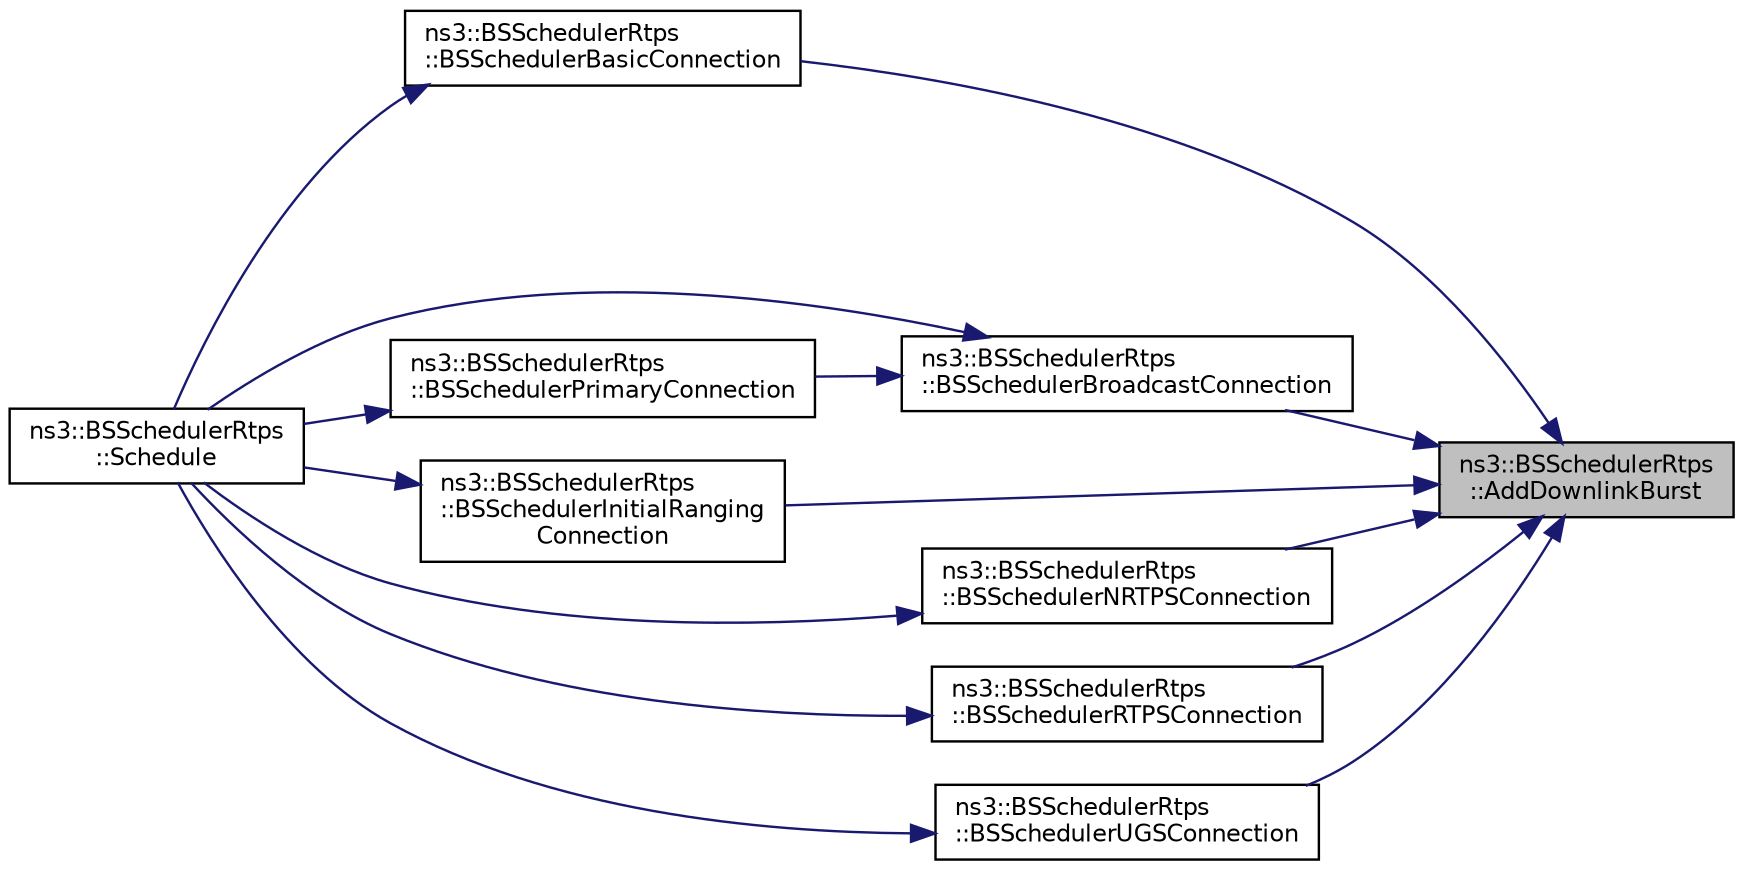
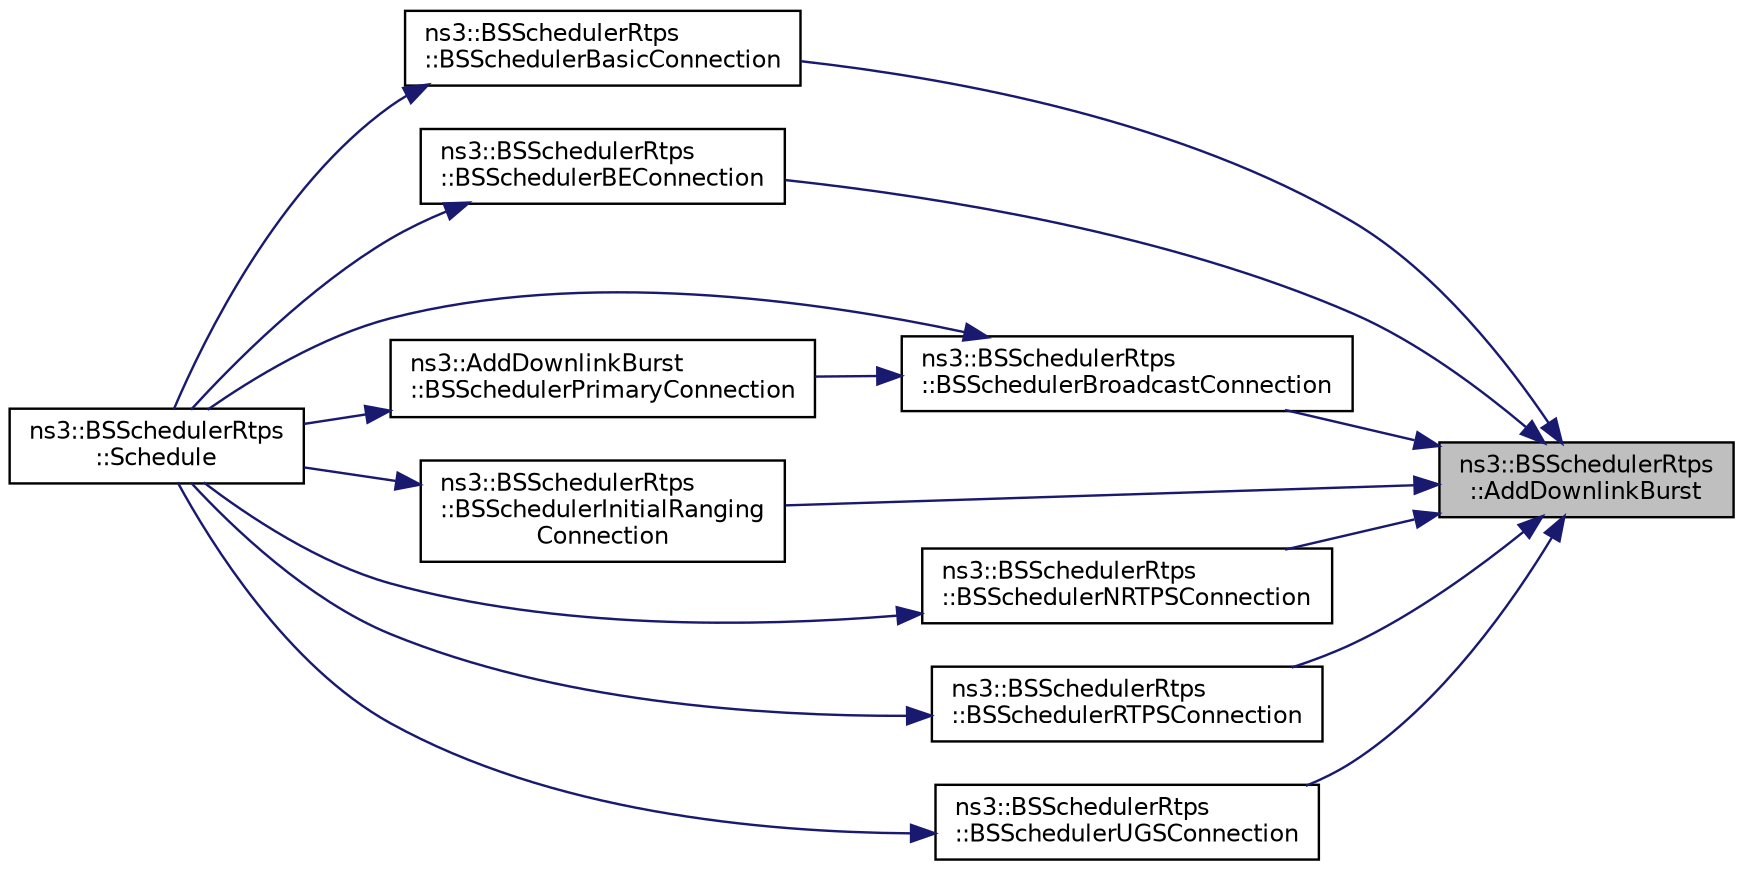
node "ns3::BSSchedulerRtps ::BSSchedulerBEConnection": added
node "ns3::BSSchedulerRtps ::BSSchedulerPrimaryConnection": label "ns3::BSSchedulerRtps ::BSSchedulerPrimaryConnection" -> "ns3::AddDownlinkBurst ::BSSchedulerPrimaryConnection"
